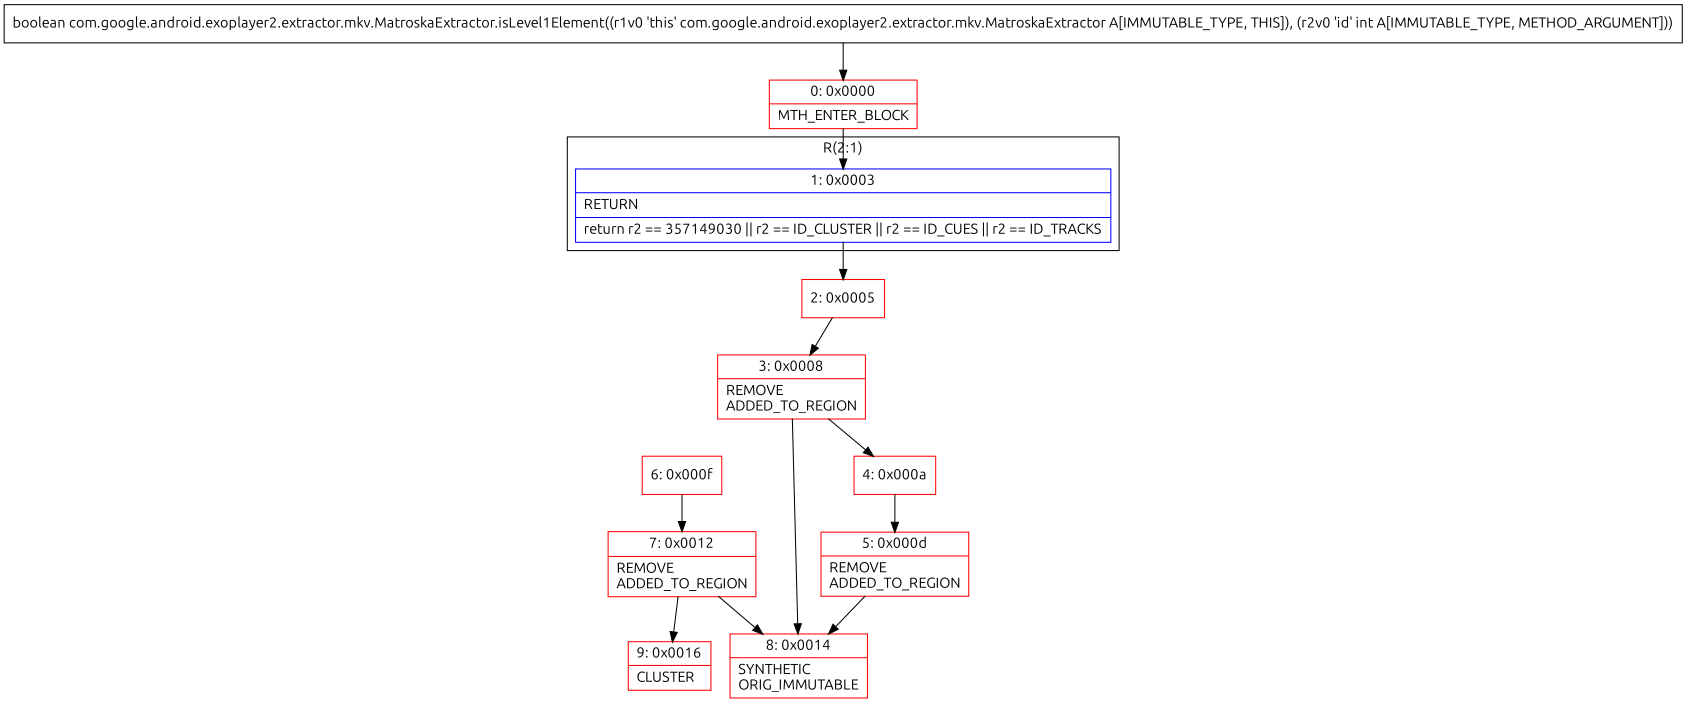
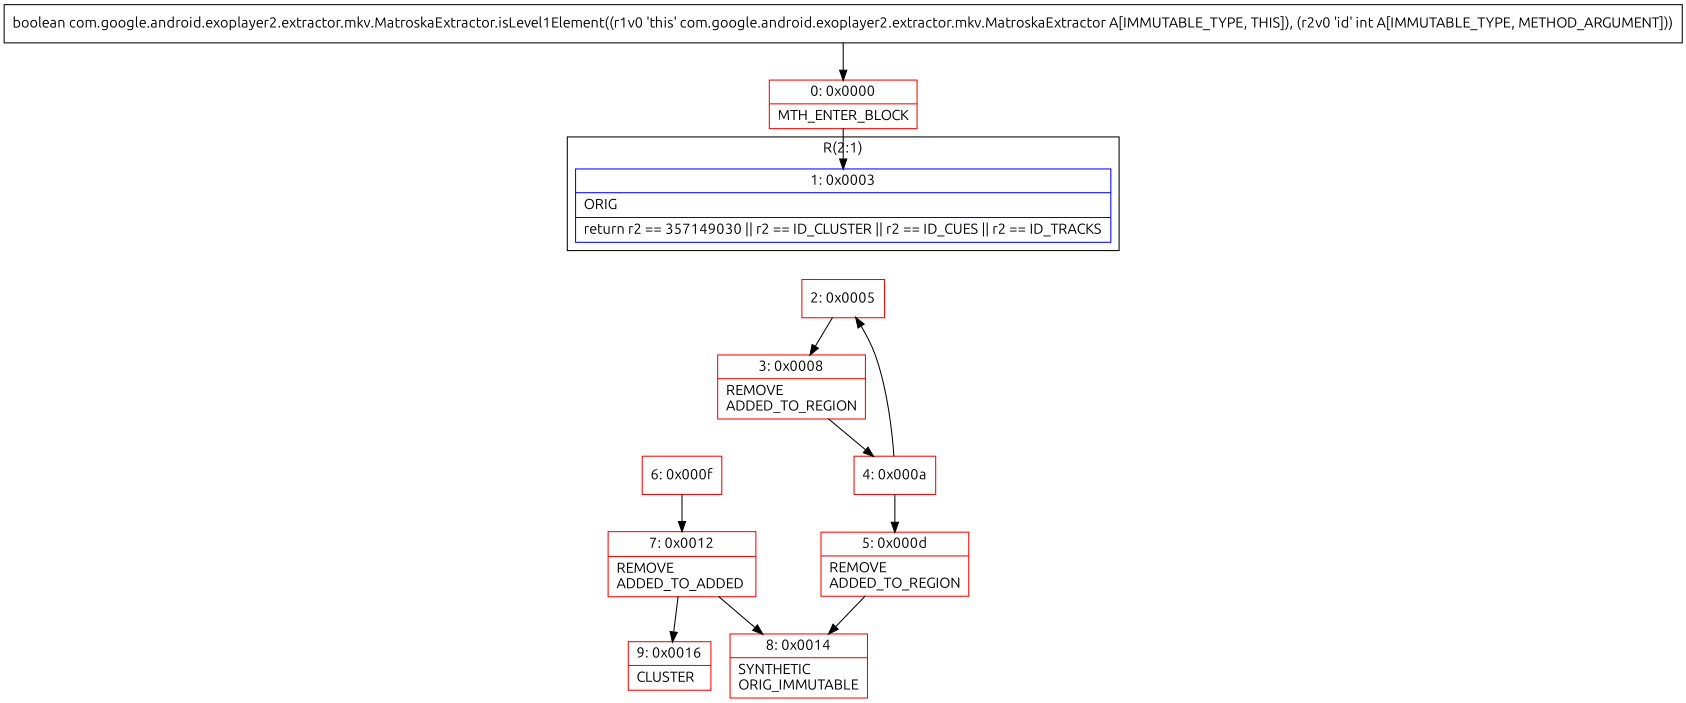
node "1: 0x0003": text "RETURN" -> "ORIG"
edge "1: 0x0003" -> "2: 0x0005": now "4: 0x000a" -> "2: 0x0005"
edge "3: 0x0008" -> "8: 0x0014": removed
node "7: 0x0012": text "ADDED_TO_REGION" -> "ADDED_TO_ADDED"
